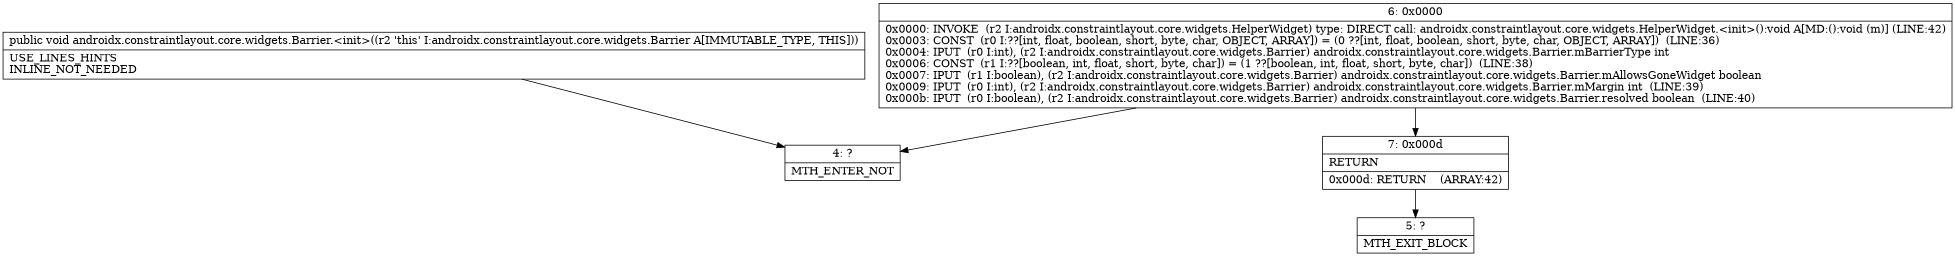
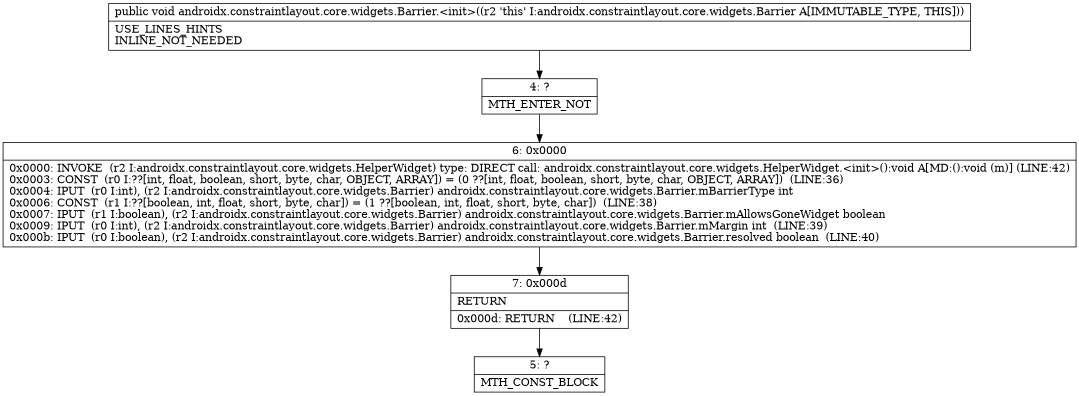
edge "6: 0x0000" -> "4: ?": reversed
node "7: 0x000d": text "0x000d: RETURN    (ARRAY:42)" -> "0x000d: RETURN    (LINE:42)"
node "5: ?": text "MTH_EXIT_BLOCK" -> "MTH_CONST_BLOCK"
